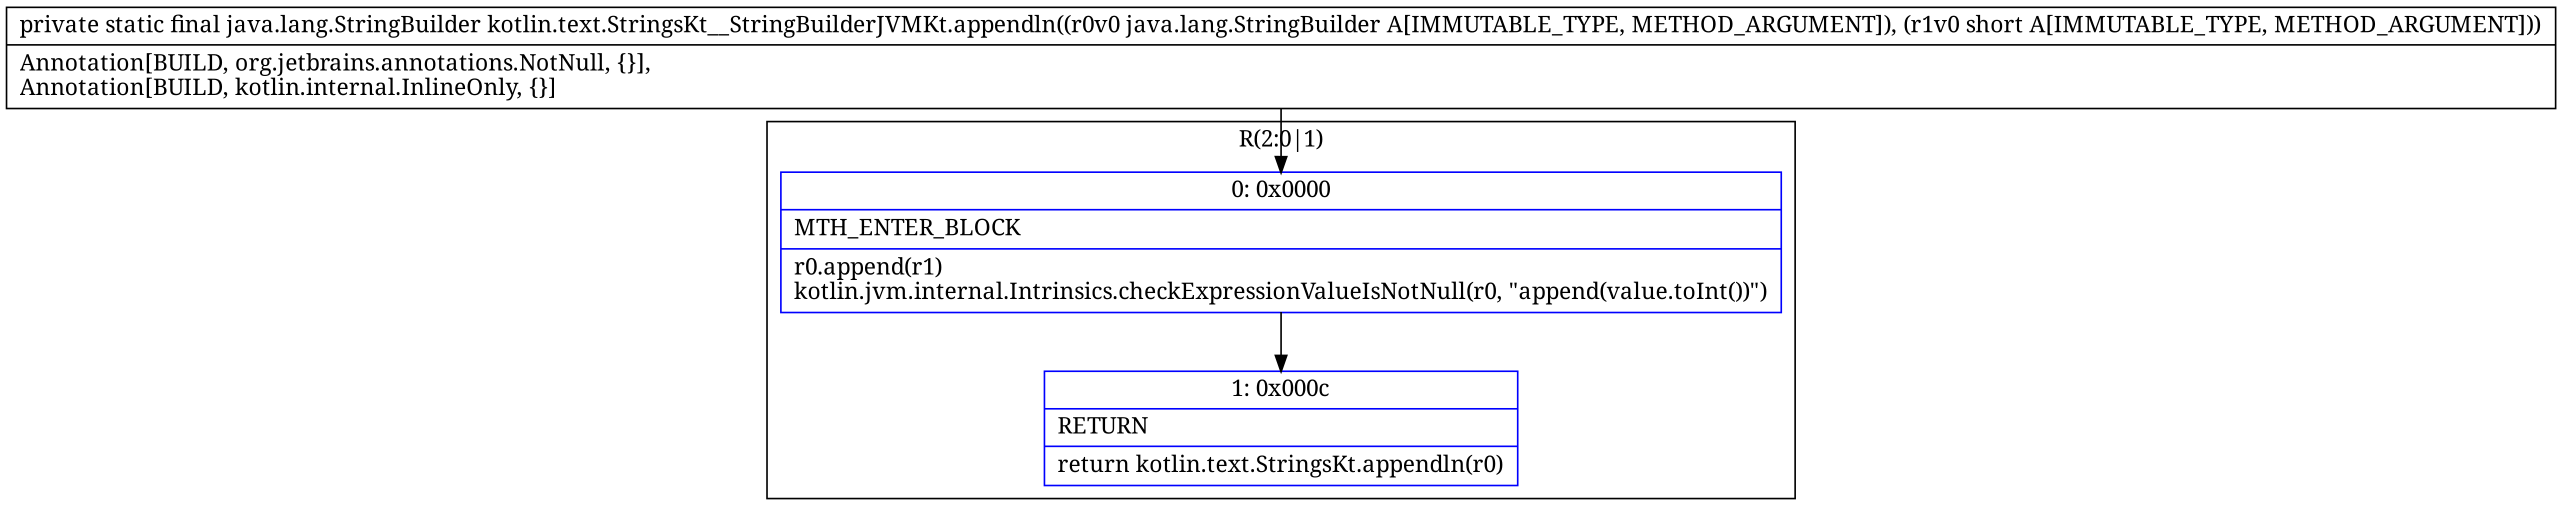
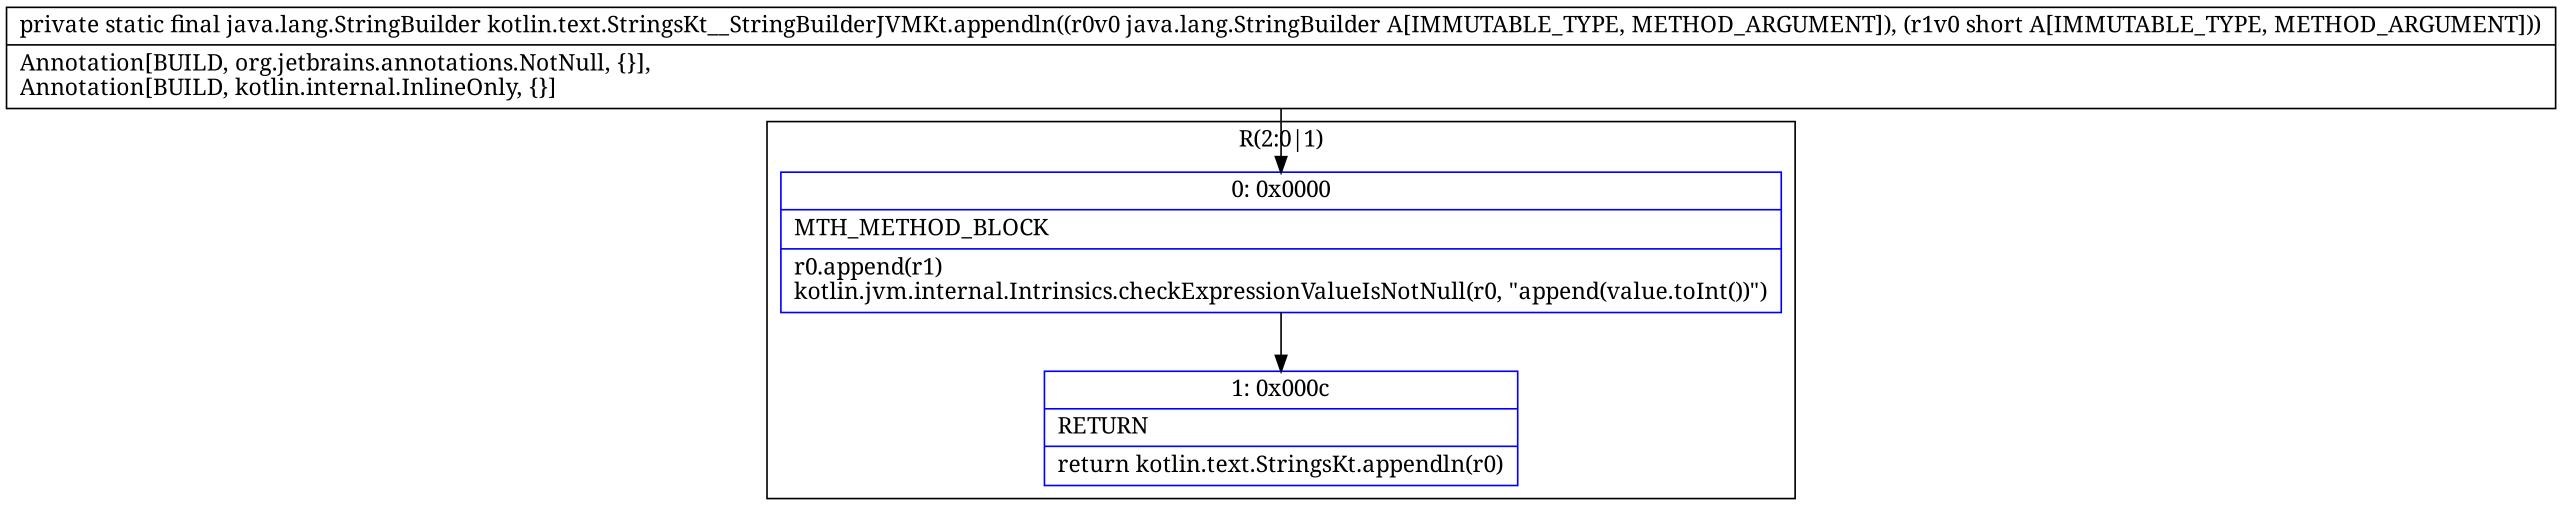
node "0: 0x0000": text "MTH_ENTER_BLOCK" -> "MTH_METHOD_BLOCK"
